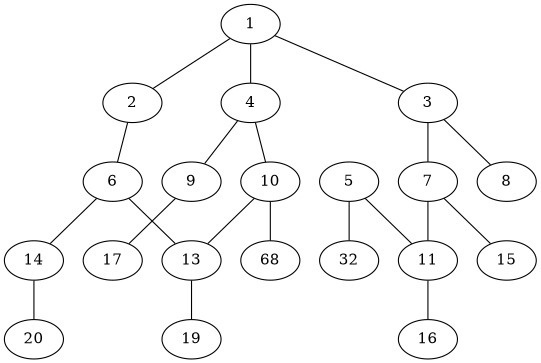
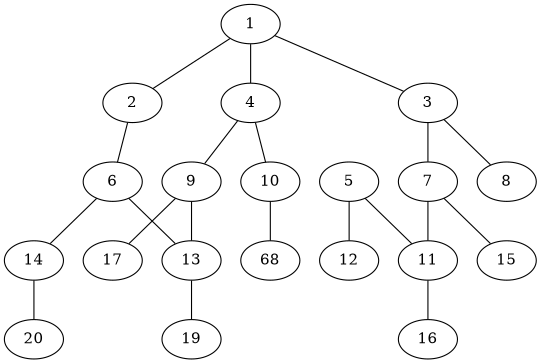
edge "10" -- "13": now "9" -- "13"
node "32": label "32" -> "12"
